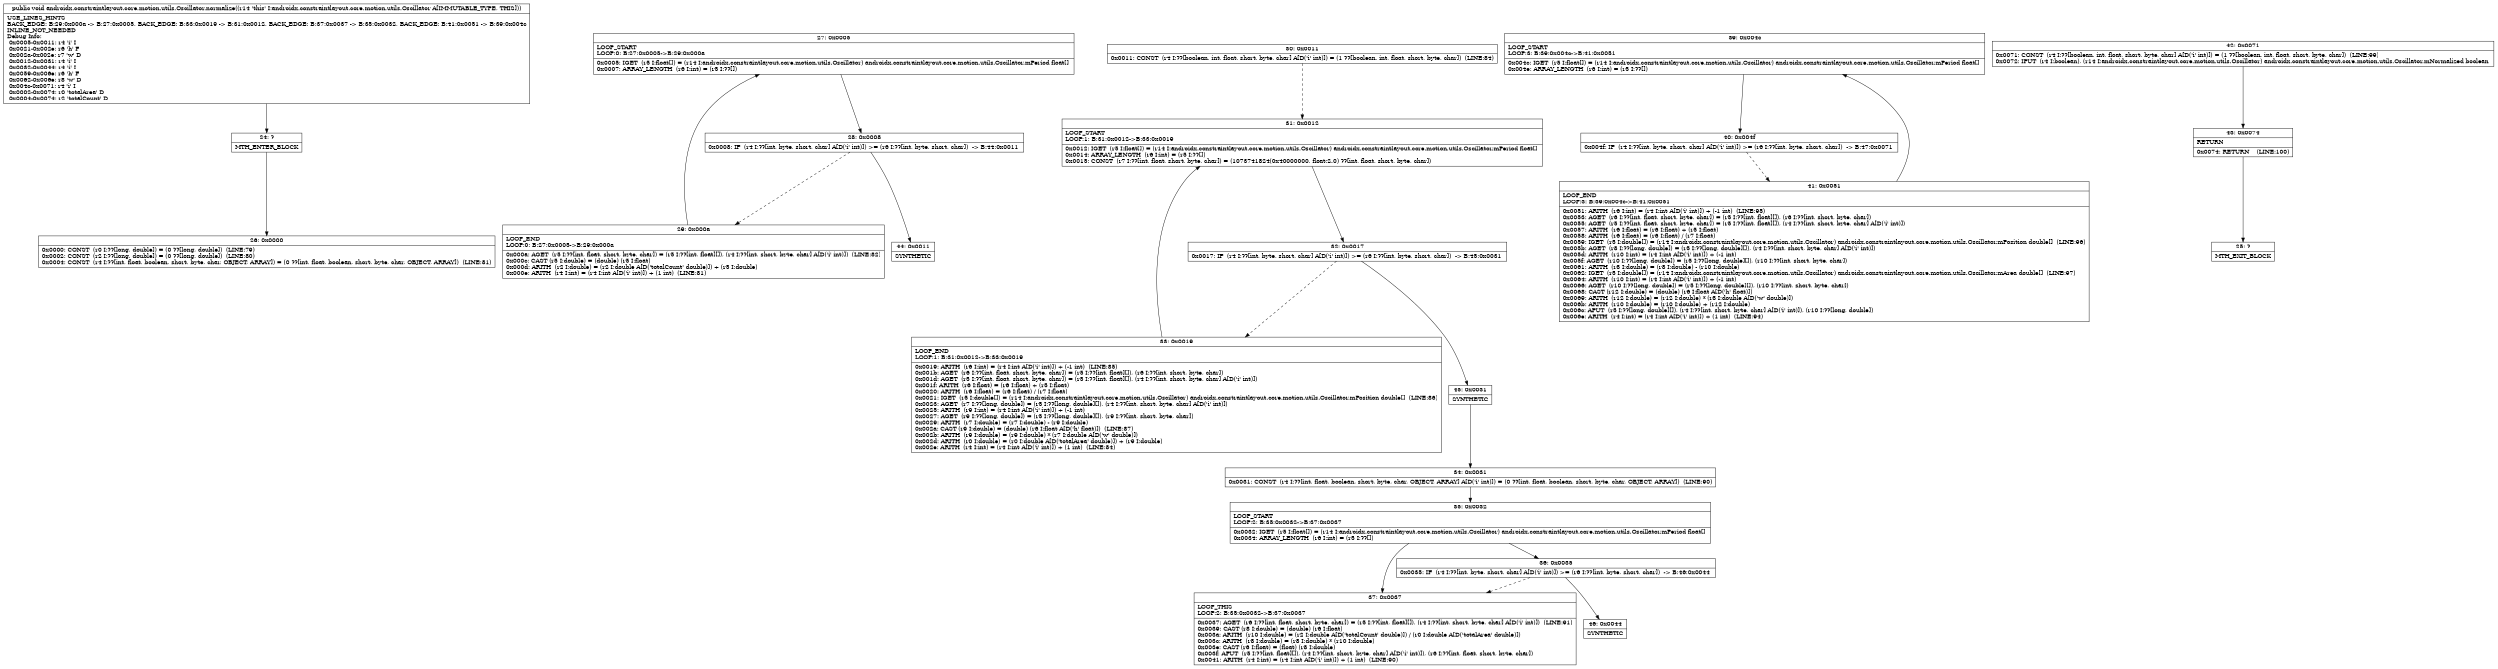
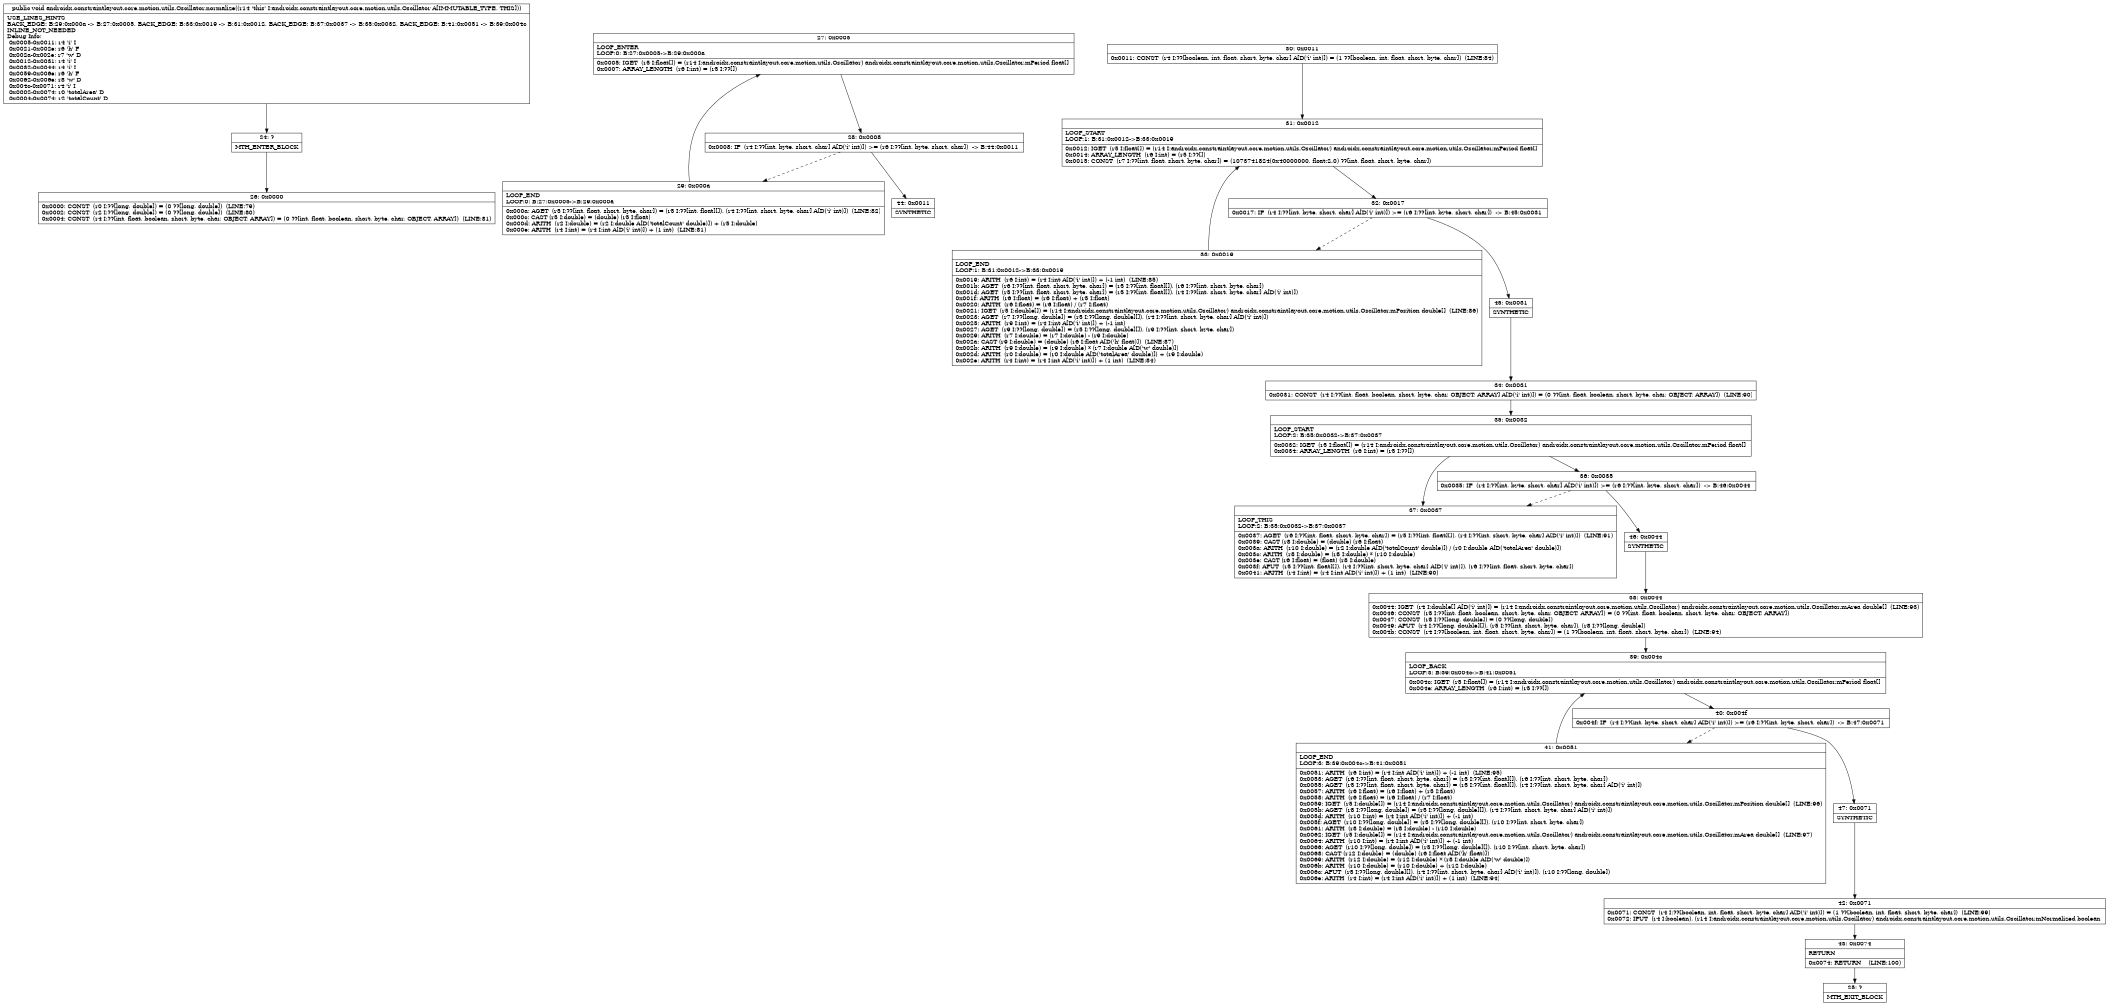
node "27: 0x0005": text "LOOP_START" -> "LOOP_ENTER"
node "39: 0x004c": text "LOOP_START" -> "LOOP_BACK"
edge "30: 0x0011" -> "31: 0x0012": style dashed -> solid
node "38: 0x0044": added
node "47: 0x0071": added
